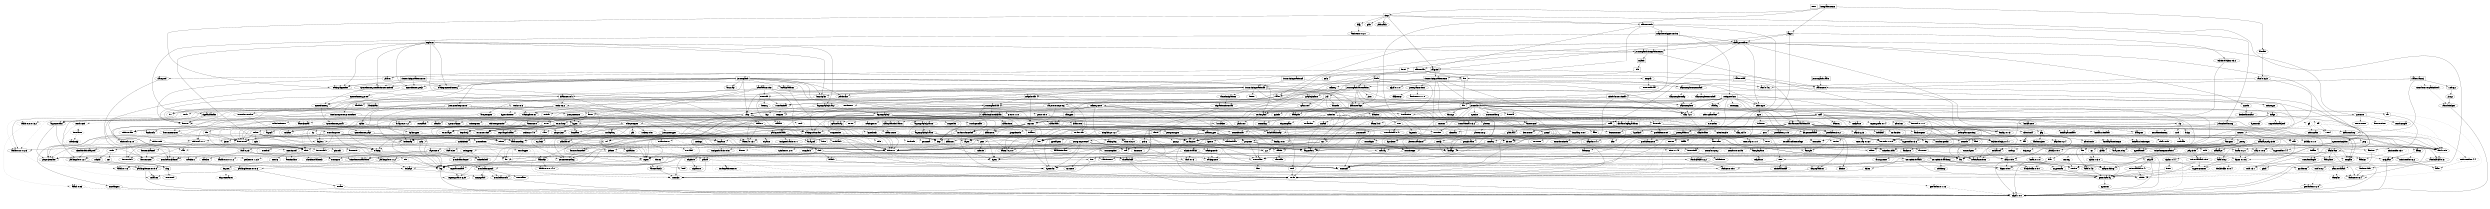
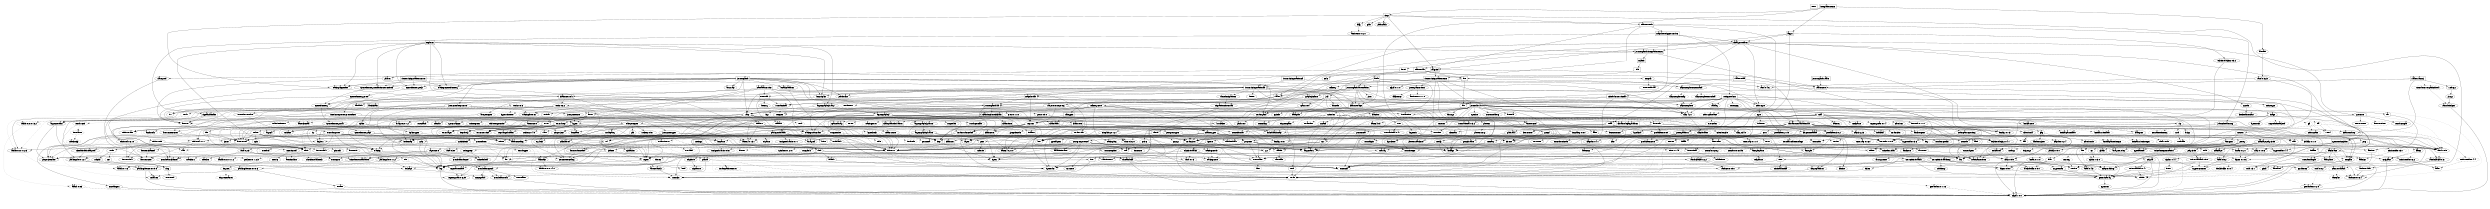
node "fastrand": added
